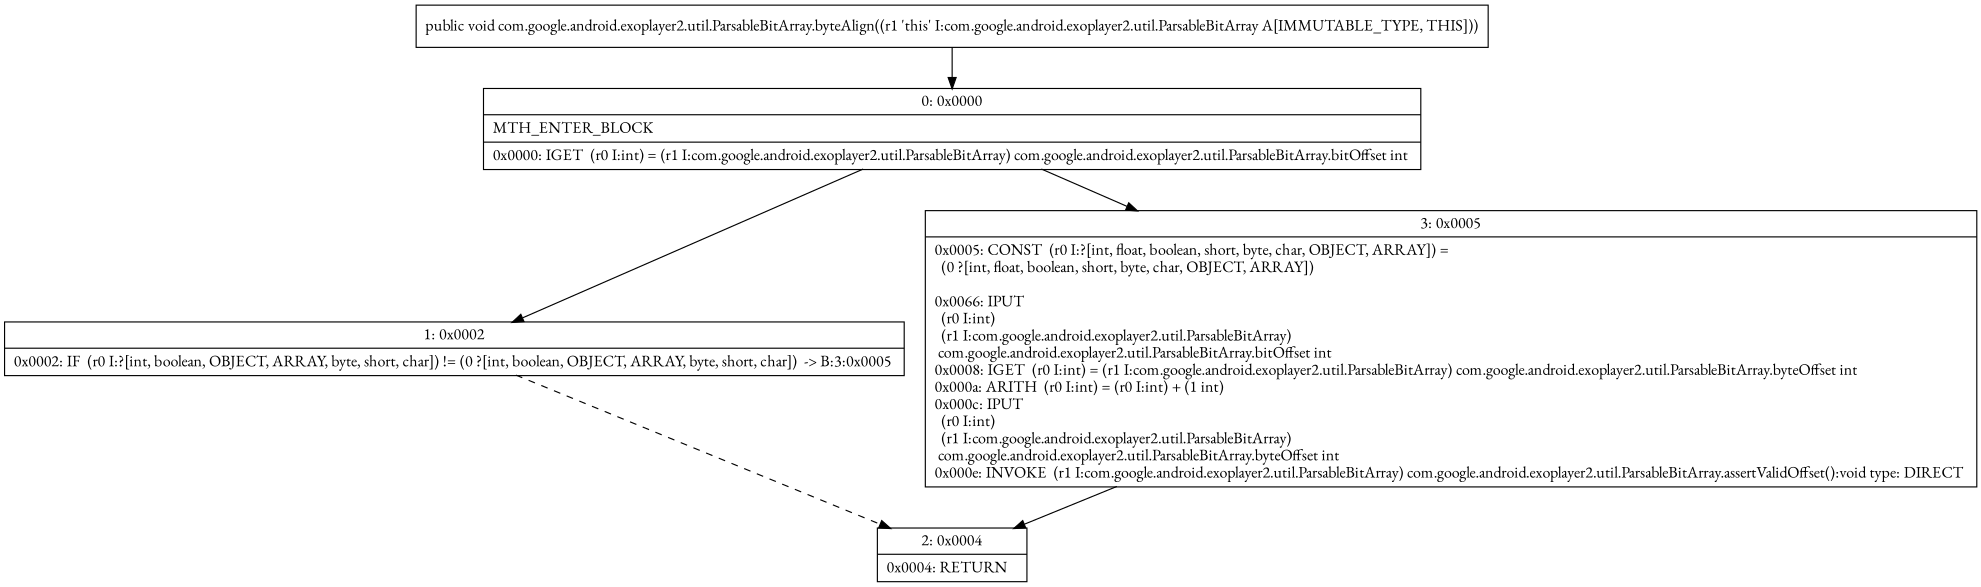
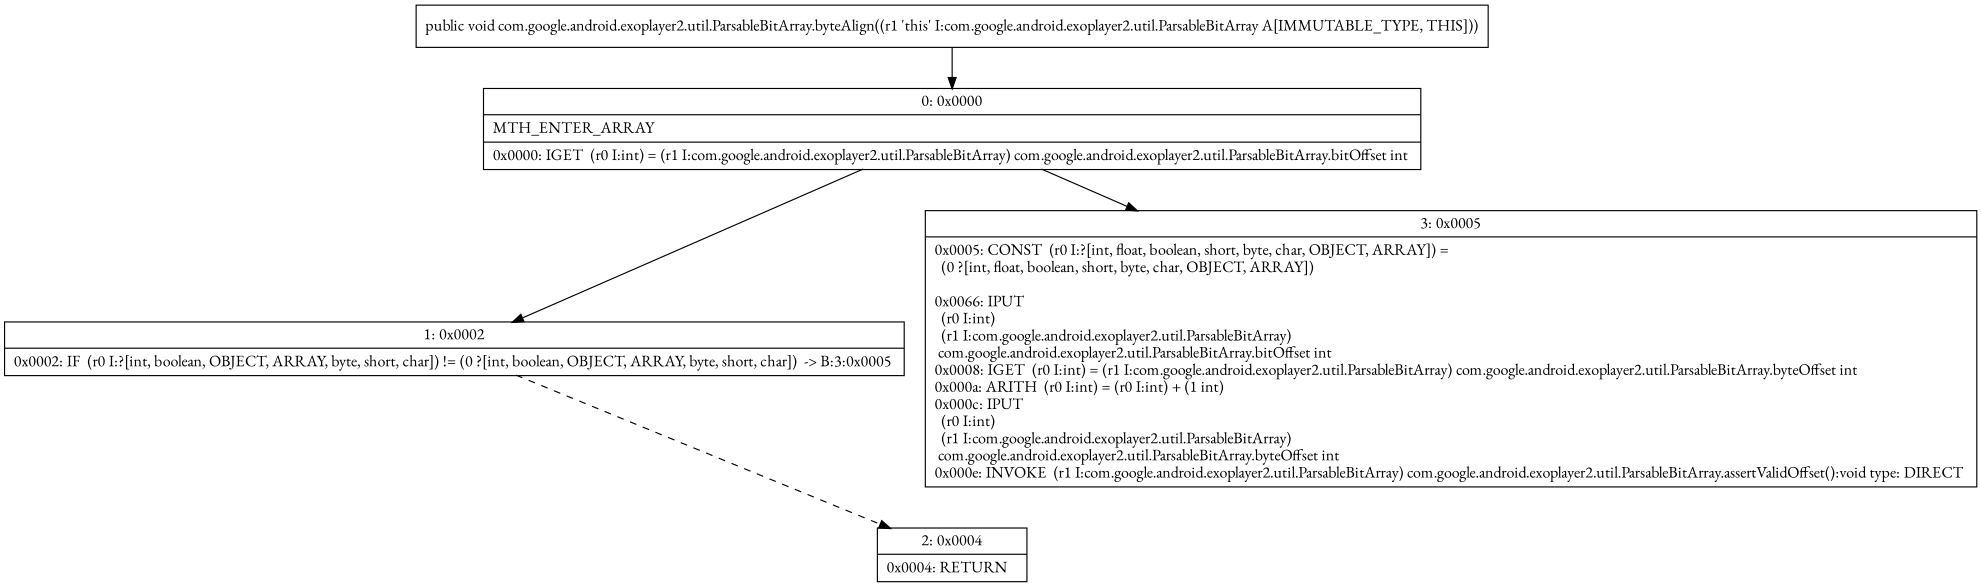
node "0: 0x0000": text "MTH_ENTER_BLOCK" -> "MTH_ENTER_ARRAY"
edge "3: 0x0005" -> "2: 0x0004": removed
